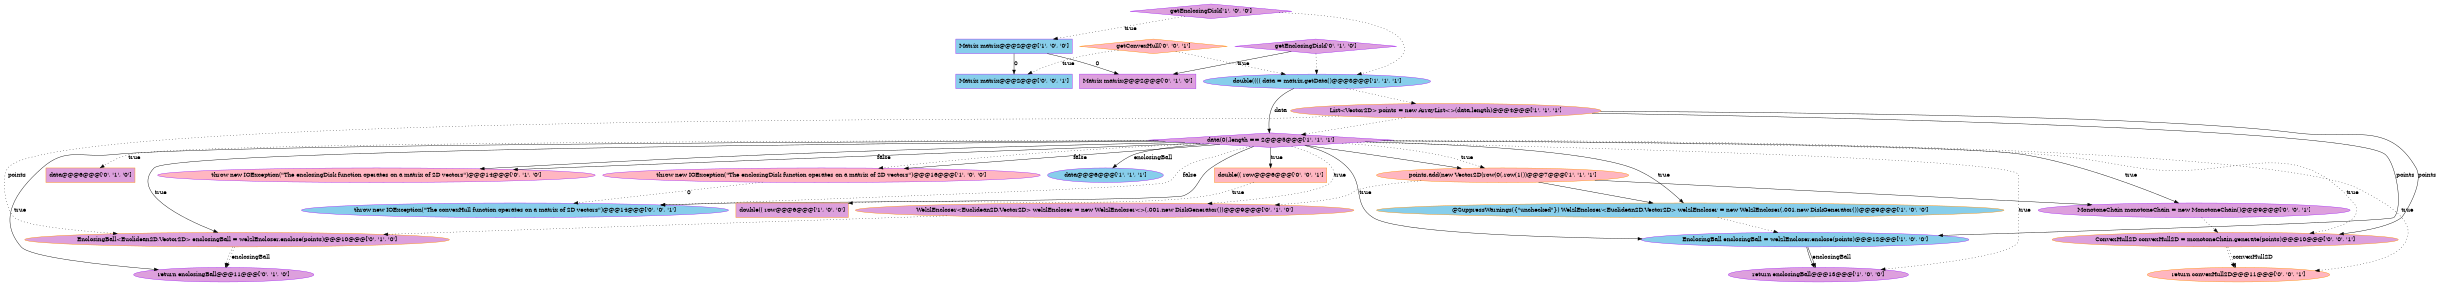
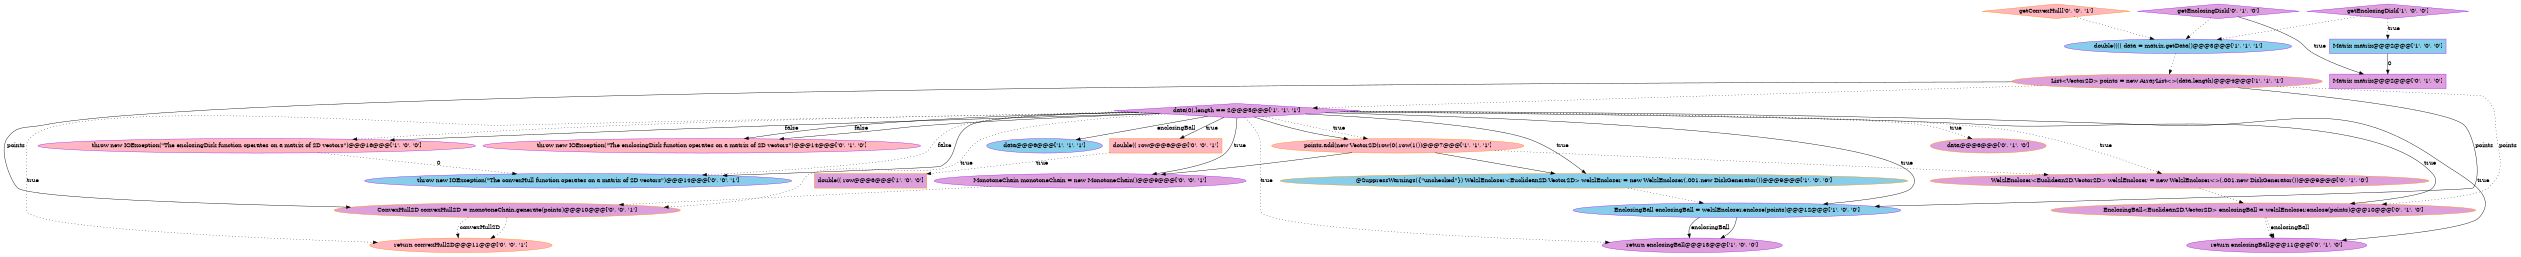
node "Matrix matrix@@@2@@@['0', '0', '1']": removed
edge "double(((( data = matrix.getData()@@@3@@@['1', '1', '1']" -> "data(0(.length == 2@@@5@@@['1', '1', '1']": removed, label "data"
node "data@@@6@@@['0', '1', '0']": shape box -> ellipse
